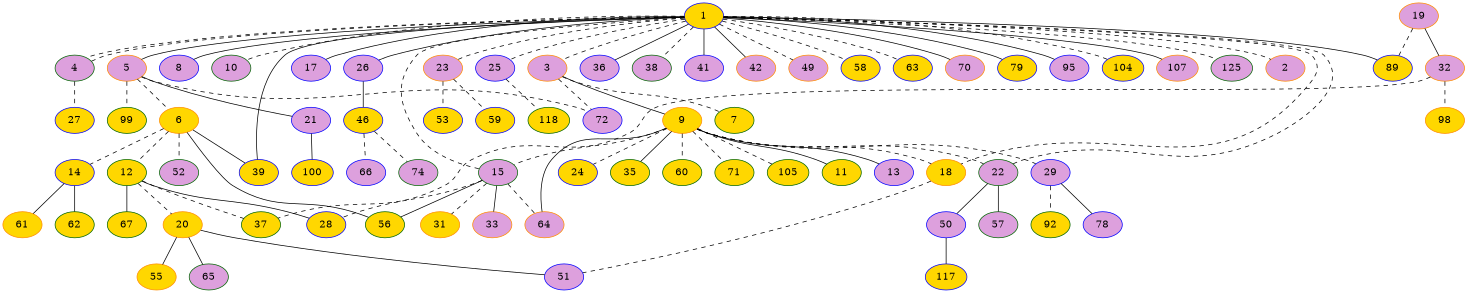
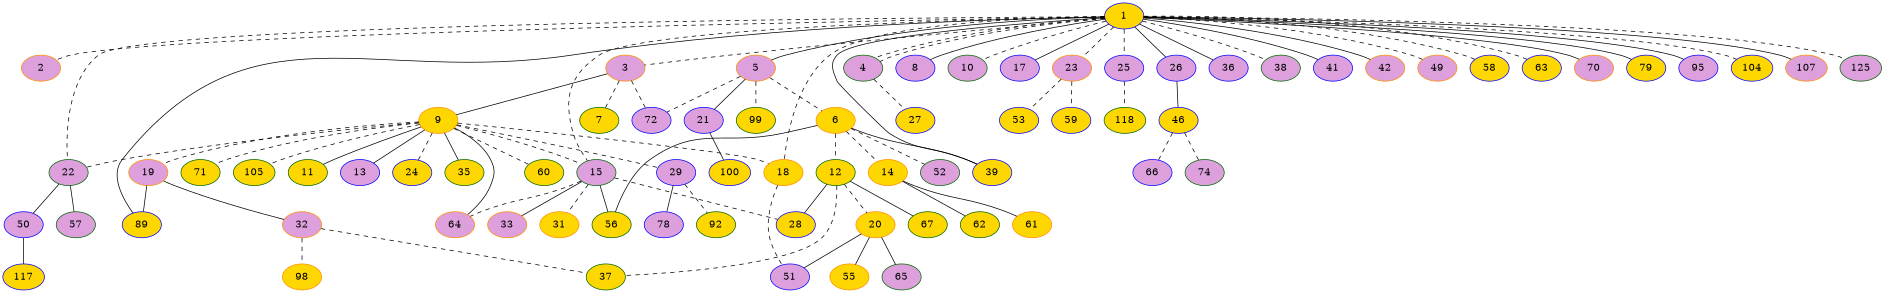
edge "19" -- "89": style dashed -> solid
edge "9" -- "19": added
node "14": color blue -> darkorange
